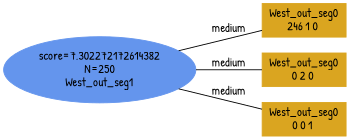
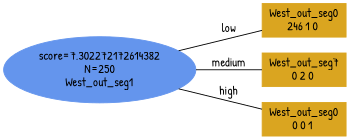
edge "West_out_seg0 246 1 0" -- "score=7.302272172614382 N=250 West_out_seg1": label "medium" -> "low"
node "West_out_seg0 0 2 0": label "West_out_seg0 0 2 0" -> "West_out_seg7 0 2 0"
edge "score=7.302272172614382 N=250 West_out_seg1" -- "West_out_seg0 0 0 1": label "medium" -> "high"
